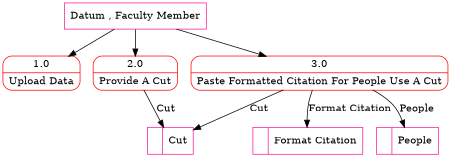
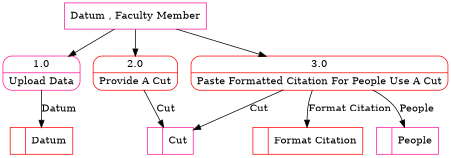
node "1.0": color red -> deeppink
node "Datum": added
node "Format Citation": color deeppink -> red
